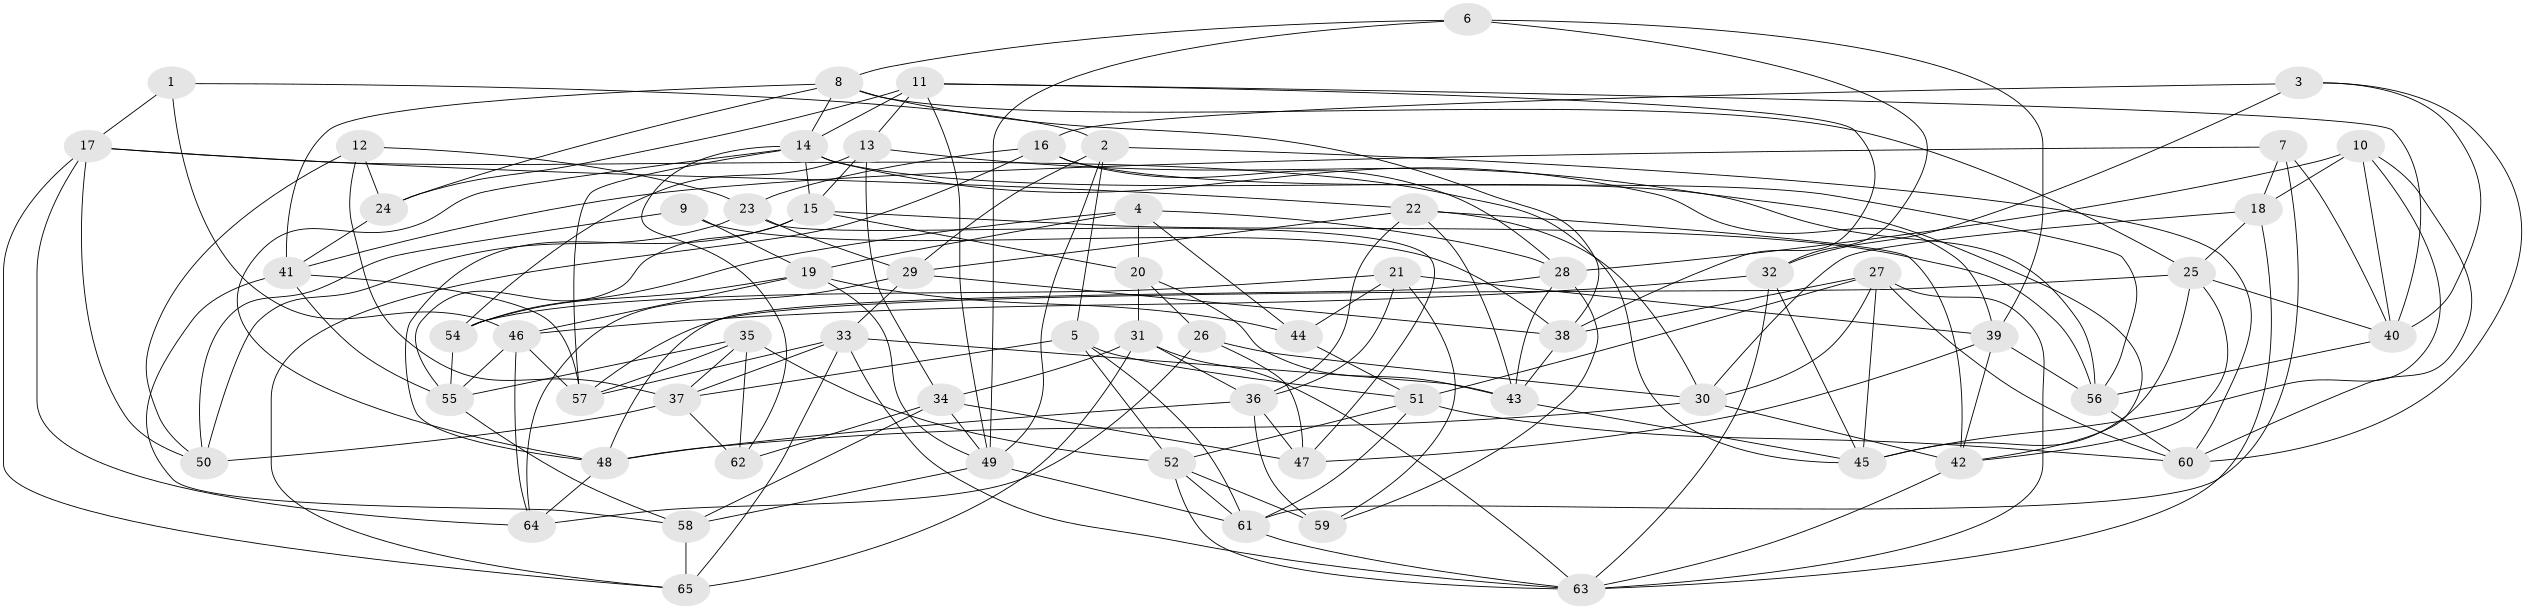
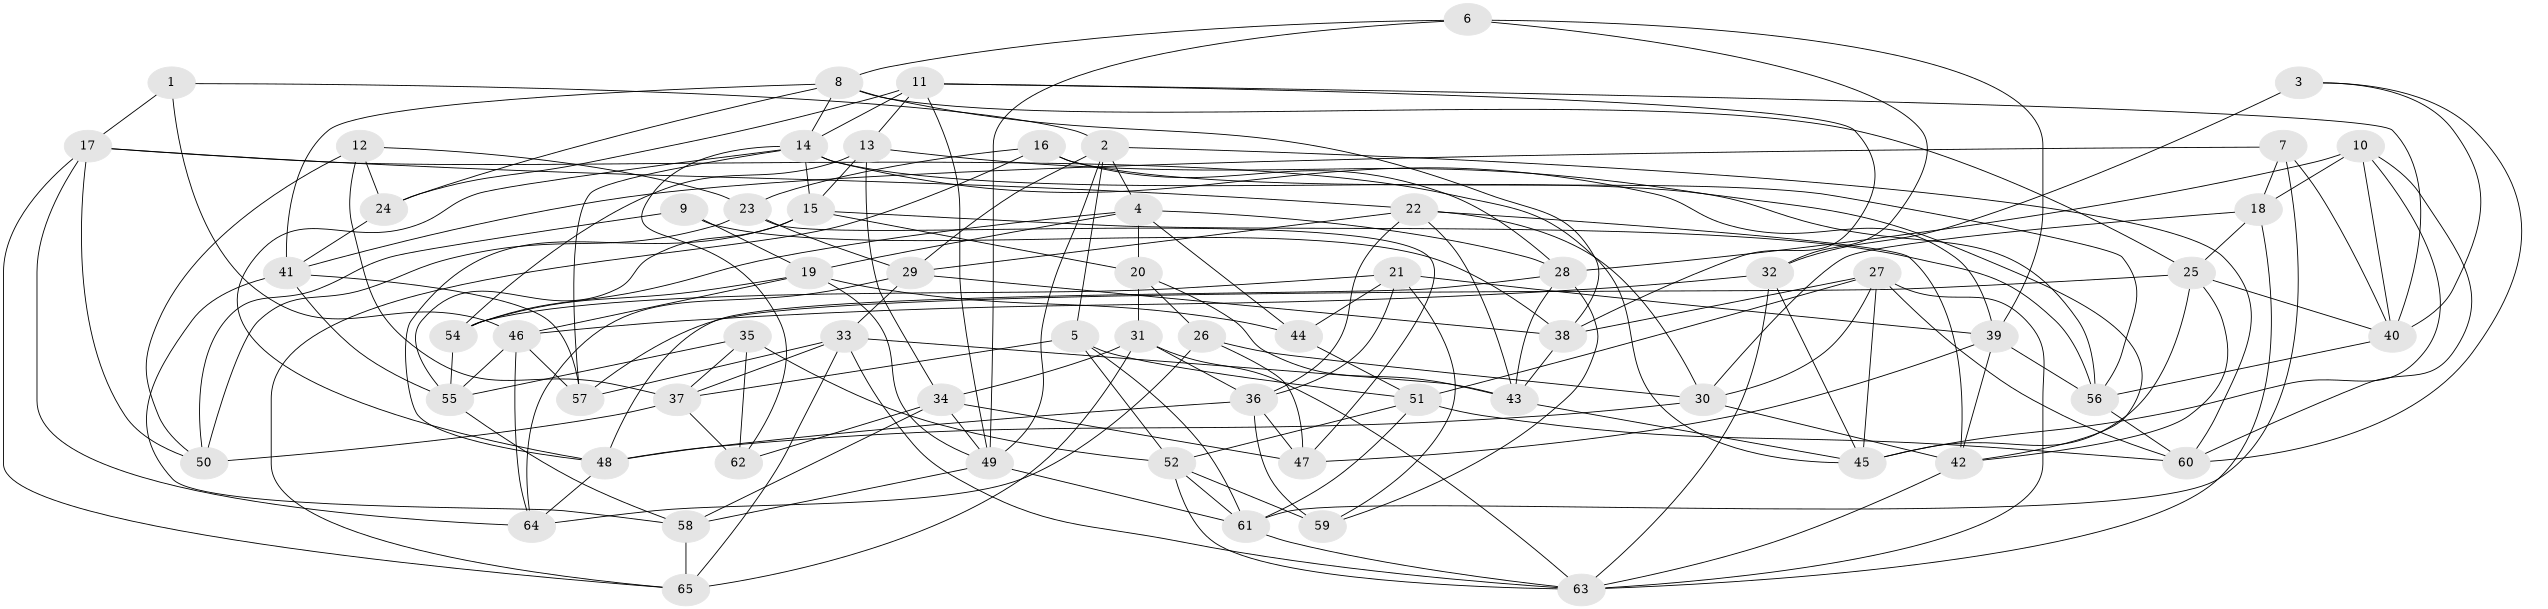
edge "3" -- "16": removed
edge "2" -- "4": added
edge "35" -- "57": removed
